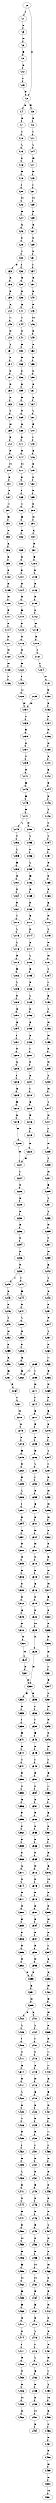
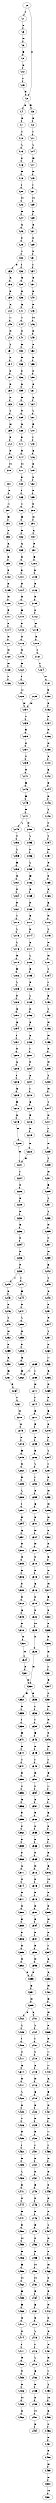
edge "S78" -> "S81": removed, label "P"
edge "S92" -> "S95": added, label "C"
